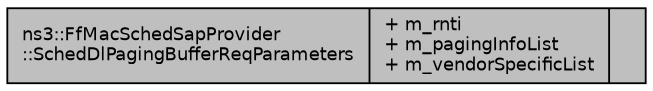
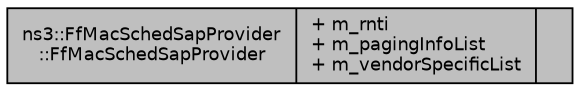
node "ns3::FfMacSchedSapProvider": text "::SchedDlPagingBufferReqParameters" -> "::FfMacSchedSapProvider"
